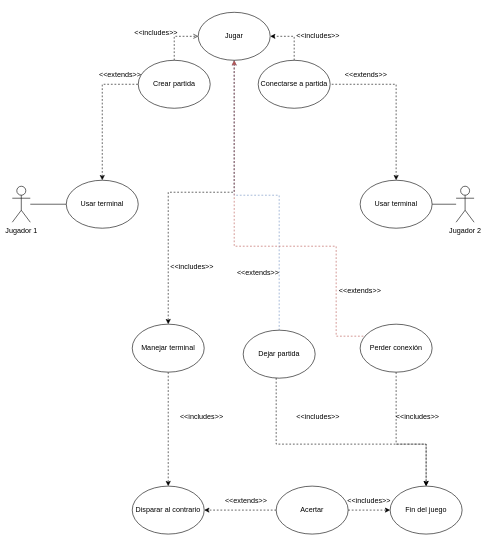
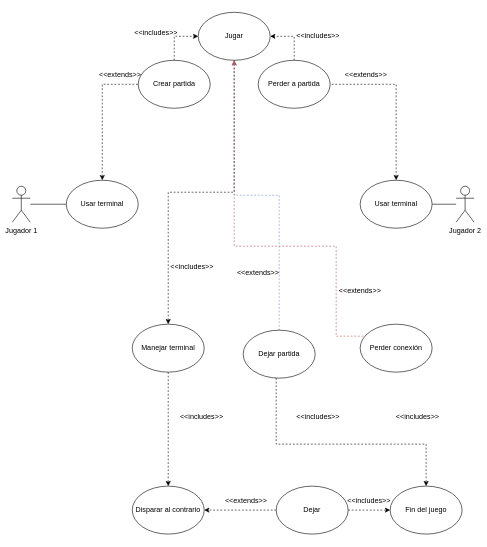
edge "Crear partida" -> "Jugar": arrowhead open -> classic
node "Conectarse a partida": label "Conectarse a partida" -> "Perder a partida"
edge "Perder conexión" -> "Fin del juego": removed
node "Acertar": label "Acertar" -> "Dejar"
